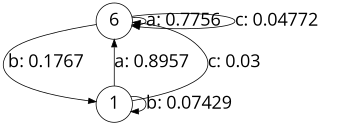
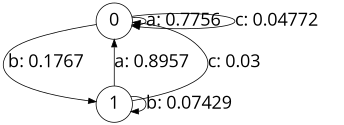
node "6": label "6" -> "0"
